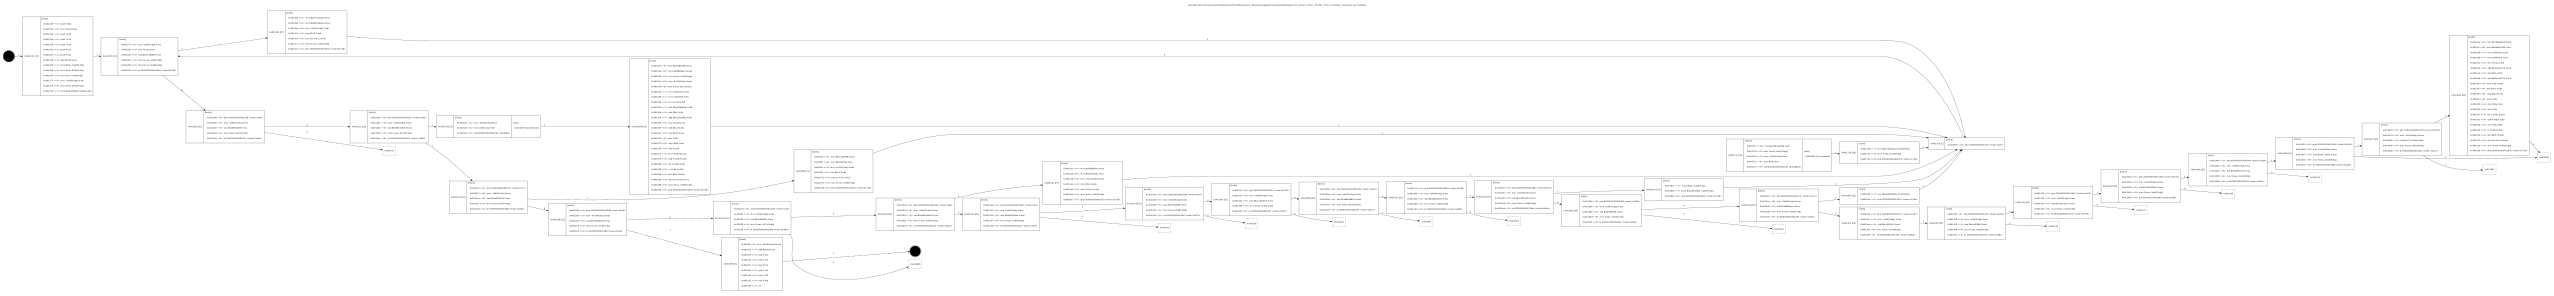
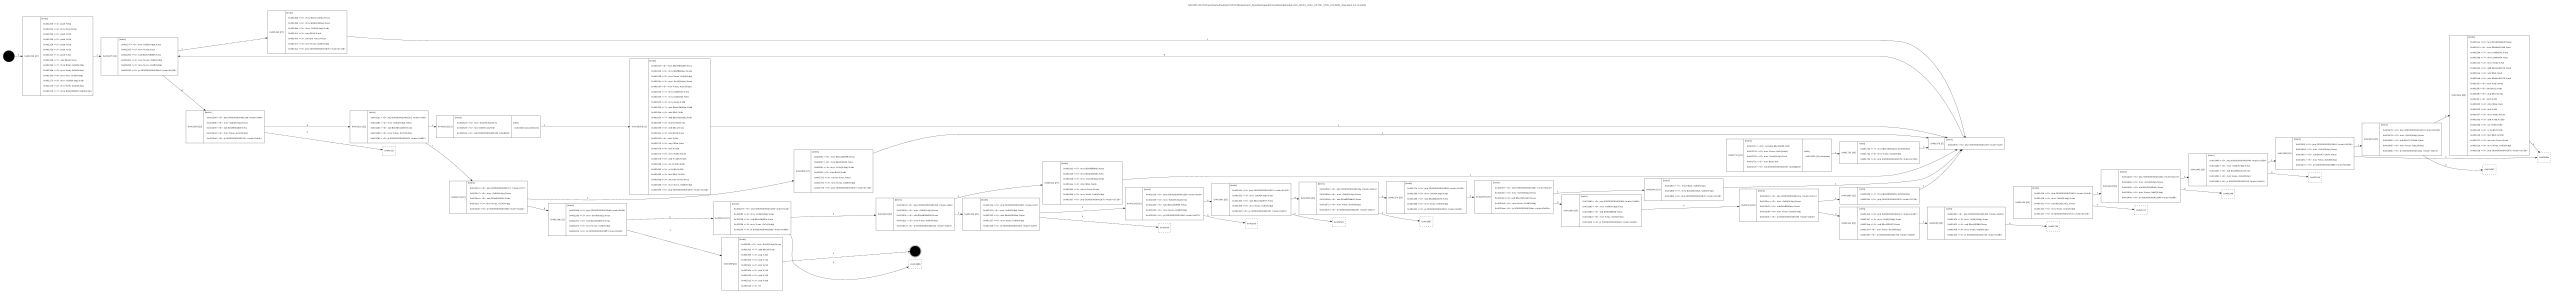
edge "0x4013fb [25]" -> "0x401414 [25]": removed, label "1"
node "0x401522": removed
node "0x4016bc": removed
